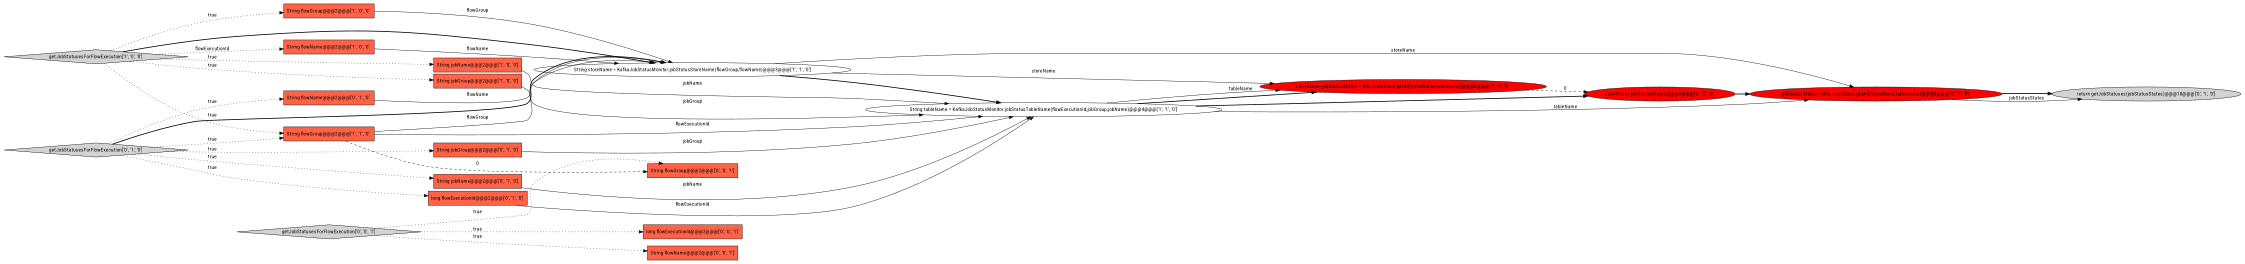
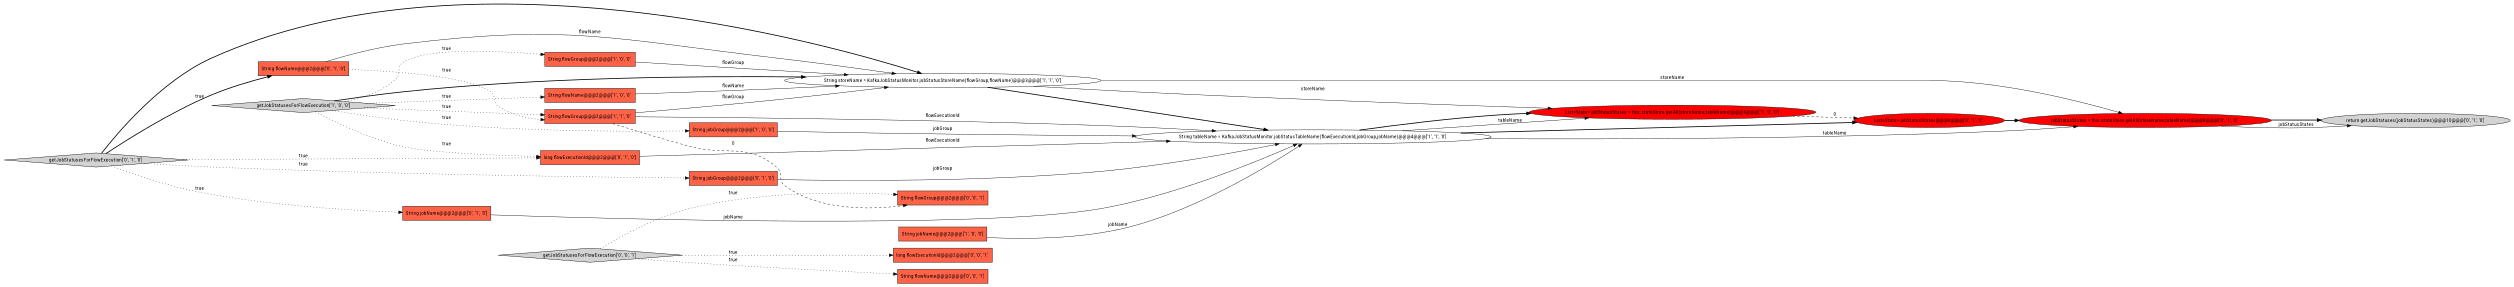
edge "getJobStatusesForFlowExecution['1', '0', '0']" -> "String flowName@@@2@@@['1', '0', '0']": label "flowExecutionId" -> "true"
edge "getJobStatusesForFlowExecution['1', '0', '0']" -> "String jobName@@@2@@@['1', '0', '0']": now "getJobStatusesForFlowExecution['1', '0', '0']" -> "long flowExecutionId@@@2@@@['0', '1', '0']"
edge "getJobStatusesForFlowExecution['0', '1', '0']" -> "String flowName@@@2@@@['0', '1', '0']": style dotted -> bold
edge "getJobStatusesForFlowExecution['0', '1', '0']" -> "String flowGroup@@@2@@@['1', '1', '0']": now "String flowName@@@2@@@['0', '1', '0']" -> "String flowGroup@@@2@@@['1', '1', '0']"
